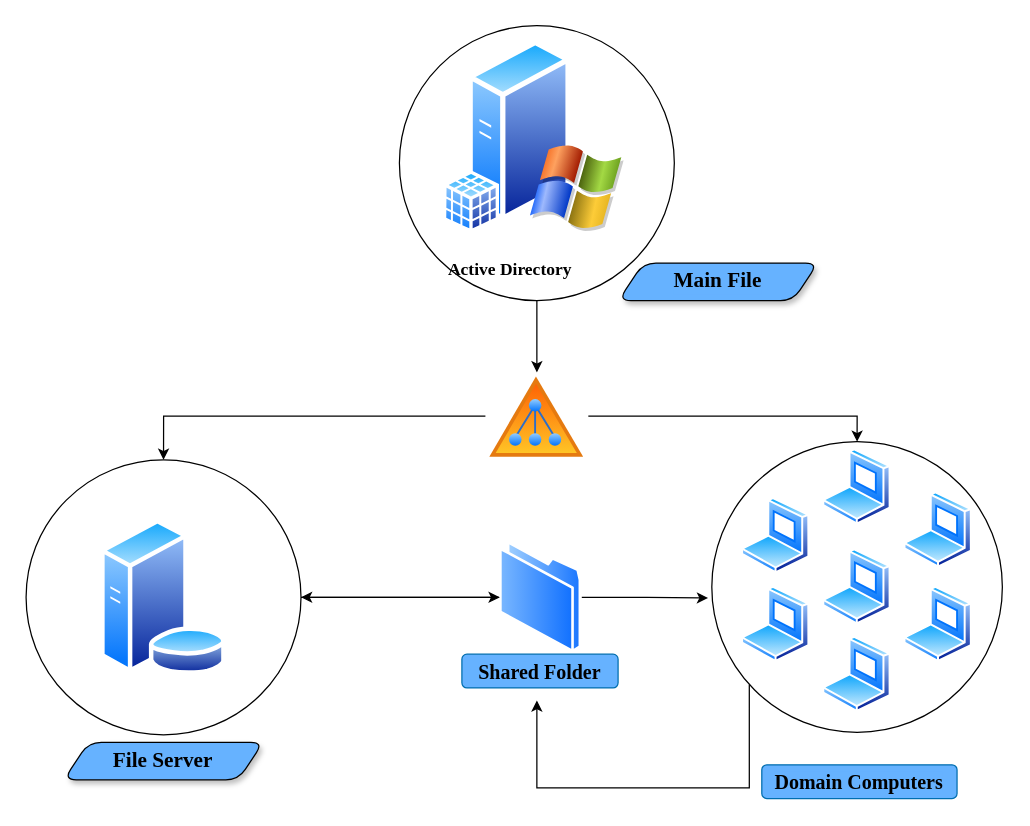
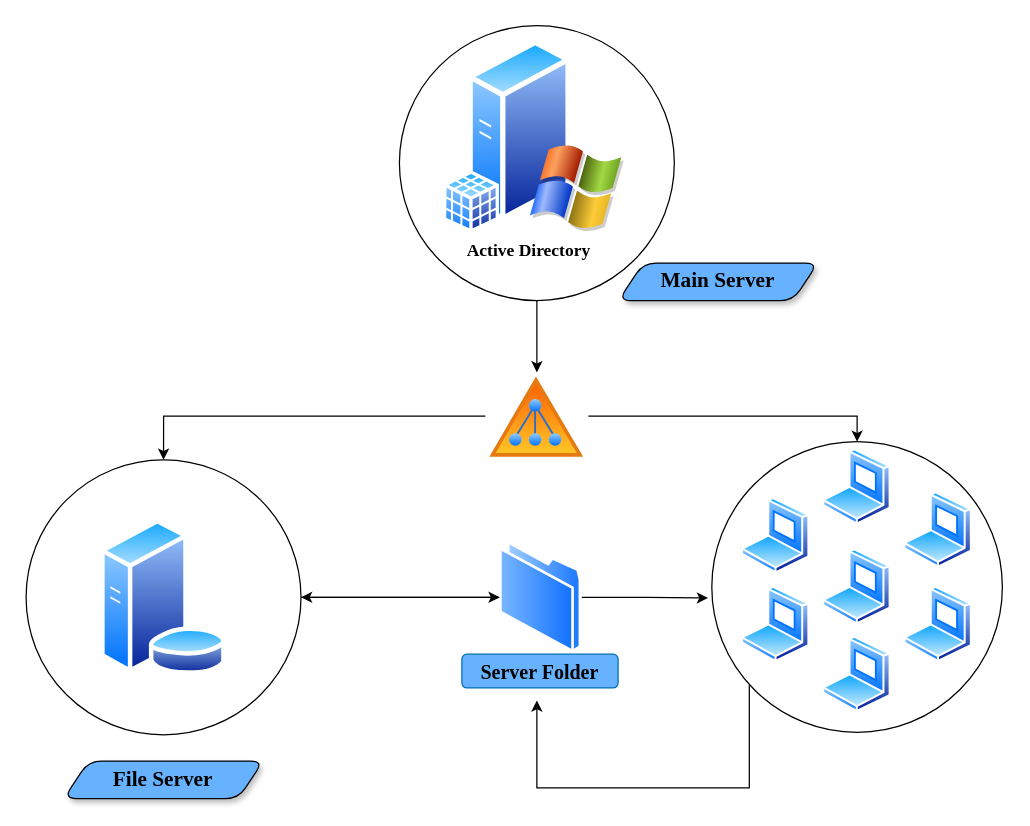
node "Active Directory": moved (512, 271) -> (531, 252)
node "Main File": label "Main File" -> "Main Server"
node "Shared Folder": label "Shared Folder" -> "Server Folder"
node "File Server": moved (163, 761) -> (163, 780)
node "Domain Computers": removed
